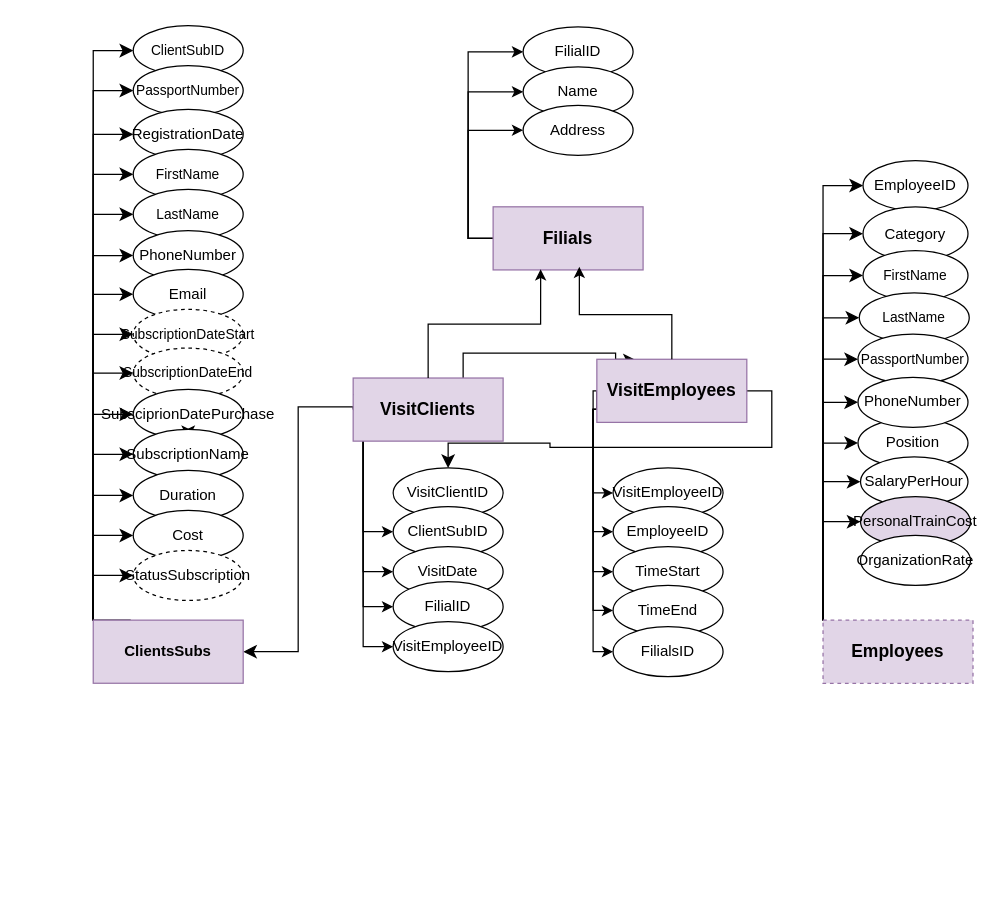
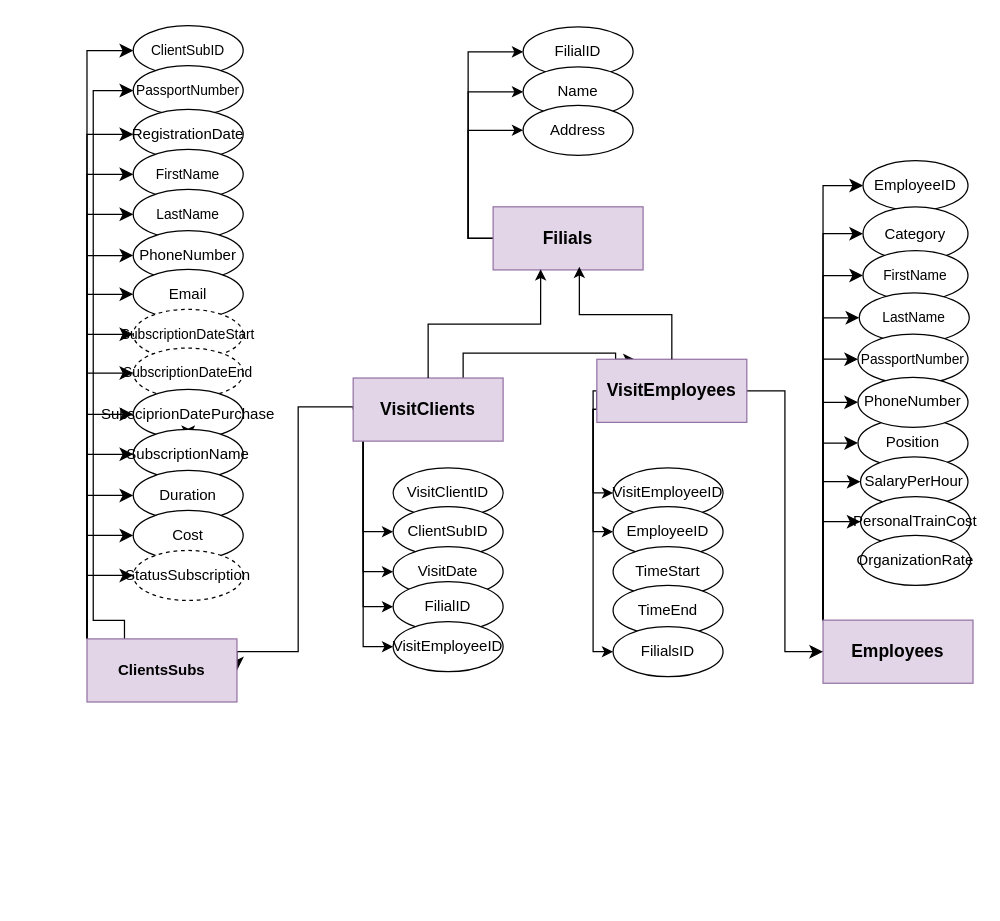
edge "VisitEmployees" -> "VisitClientID": now "VisitEmployees" -> "Employees"
node "PersonalTrainCost": fillcolor #e1d5e7 -> #ffffff
edge "VisitEmployees" -> "TimeStart": removed
edge "VisitEmployees" -> "TimeEnd": removed
node "ClientsSubs": moved (168, 652) -> (162, 671)
node "Employees": style dashed -> solid
